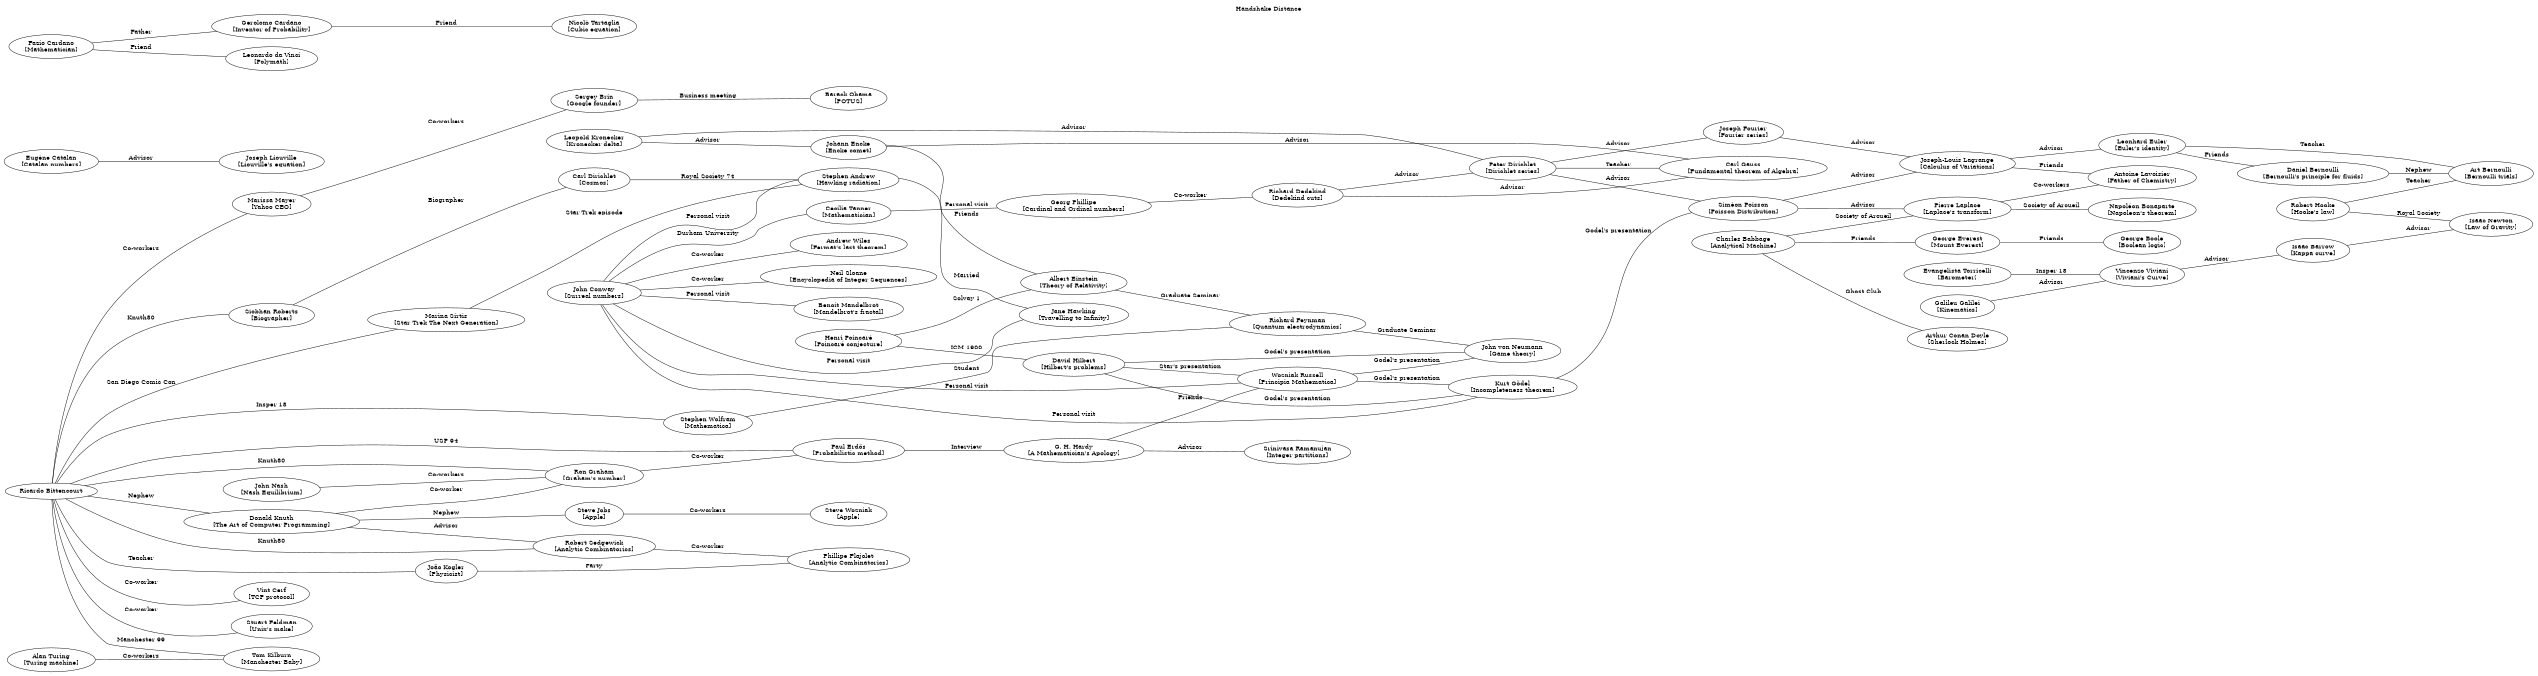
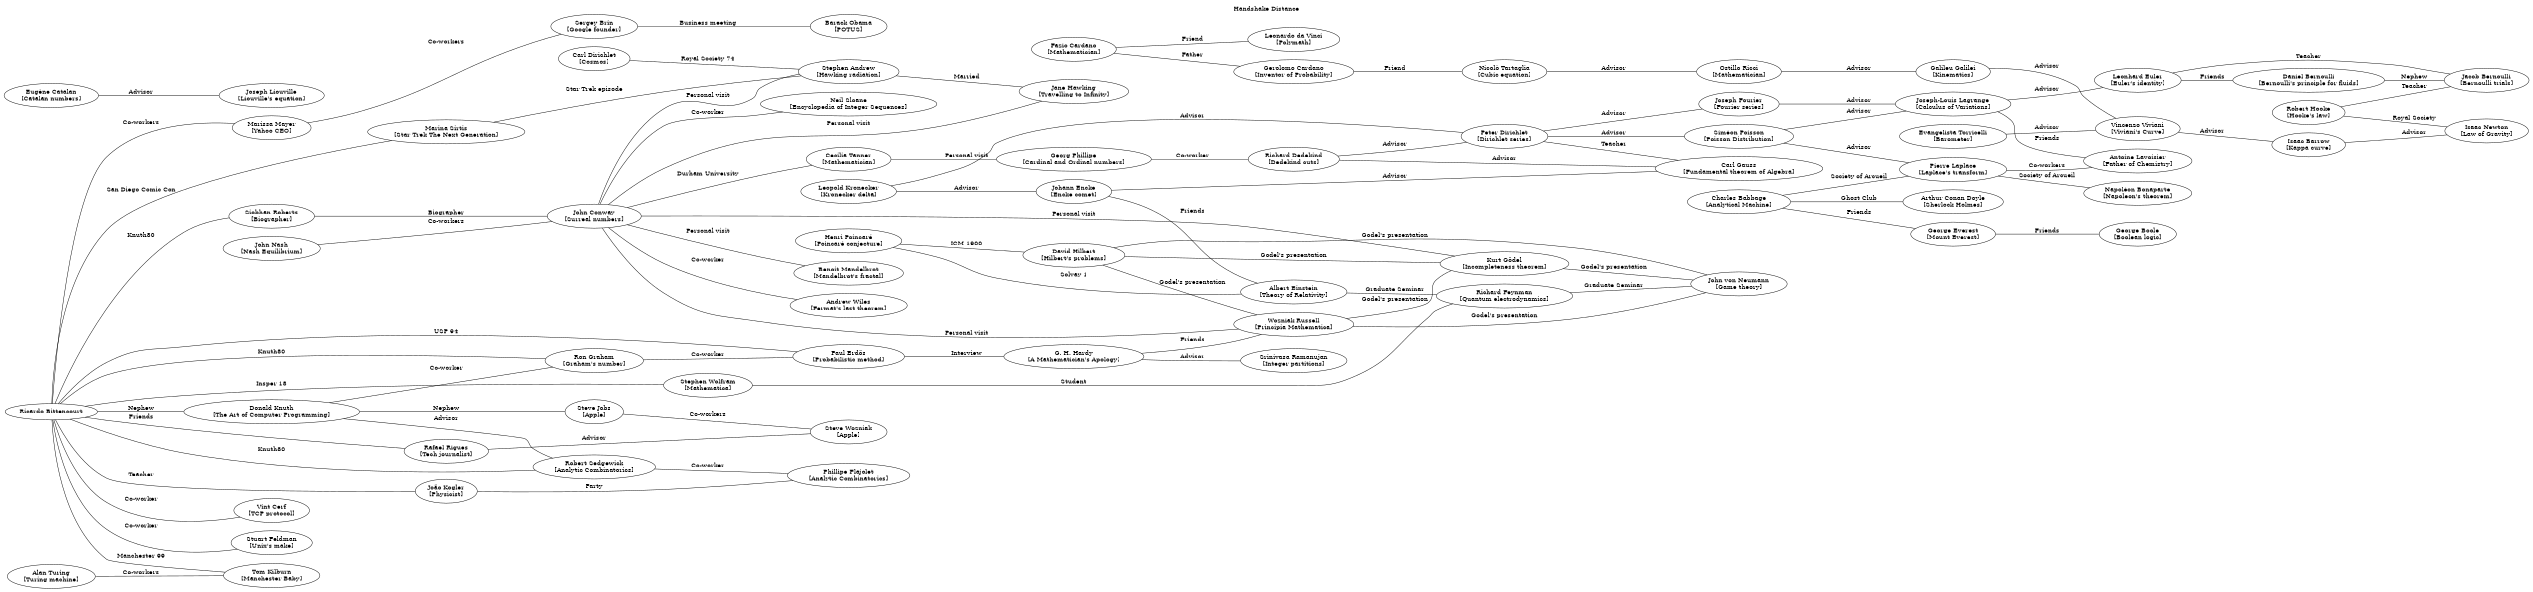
node "Ostillo Ricci [Mathematician]": added
node "Art Bernoulli [Bernoulli trials]": label "Art Bernoulli [Bernoulli trials]" -> "Jacob Bernoulli [Bernoulli trials]"
edge "Carl Dirichlet [Cosmos]" -- "Siobhan Roberts [Biographer]": now "John Conway [Surreal numbers]" -- "Siobhan Roberts [Biographer]"
edge "Evangelista Torricelli [Barometer]" -- "Vincenzo Viviani [Viviani's Curve]": label "Insper 18" -> "Advisor"
edge "Siméon Poisson [Poisson Distribution]" -- "Kurt Gödel [Incompleteness theorem]": now "John von Neumann [Game theory]" -- "Kurt Gödel [Incompleteness theorem]"
edge "David Hilbert [Hilbert's problems]" -- "Wozniak Russell [Principia Mathematica]": label "Star's presentation" -> "Godel's presentation"
node "Rafael Rigues [Tech journalist]": added
edge "Ron Graham [Graham's number]" -- "John Nash [Nash Equilibrium]": now "John Conway [Surreal numbers]" -- "John Nash [Nash Equilibrium]"
